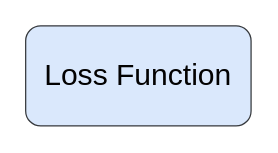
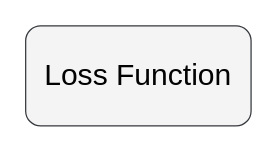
node "Loss Function": fillcolor #dae8fc -> #f4f4f4
